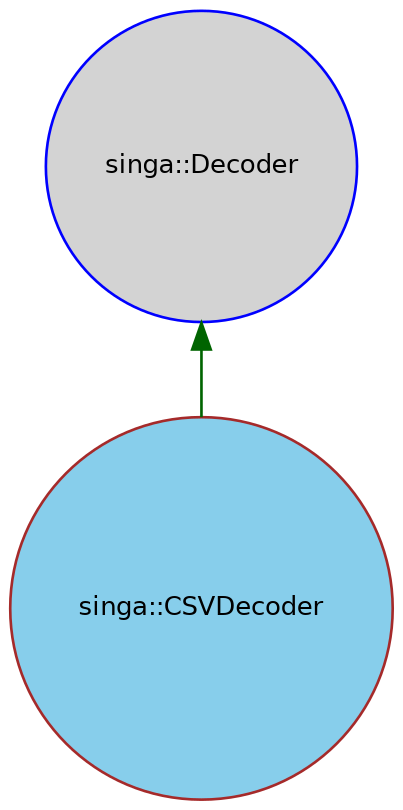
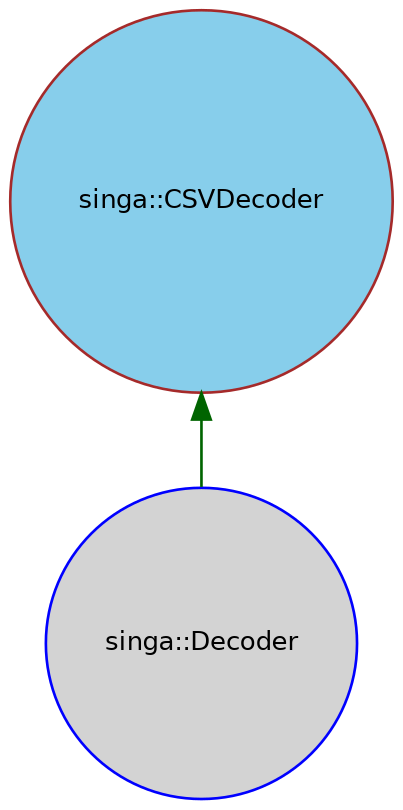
edge "singa::CSVDecoder" -> "singa::Decoder": reversed
